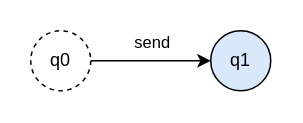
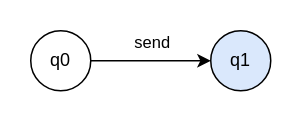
node "q0": style dashed -> solid
